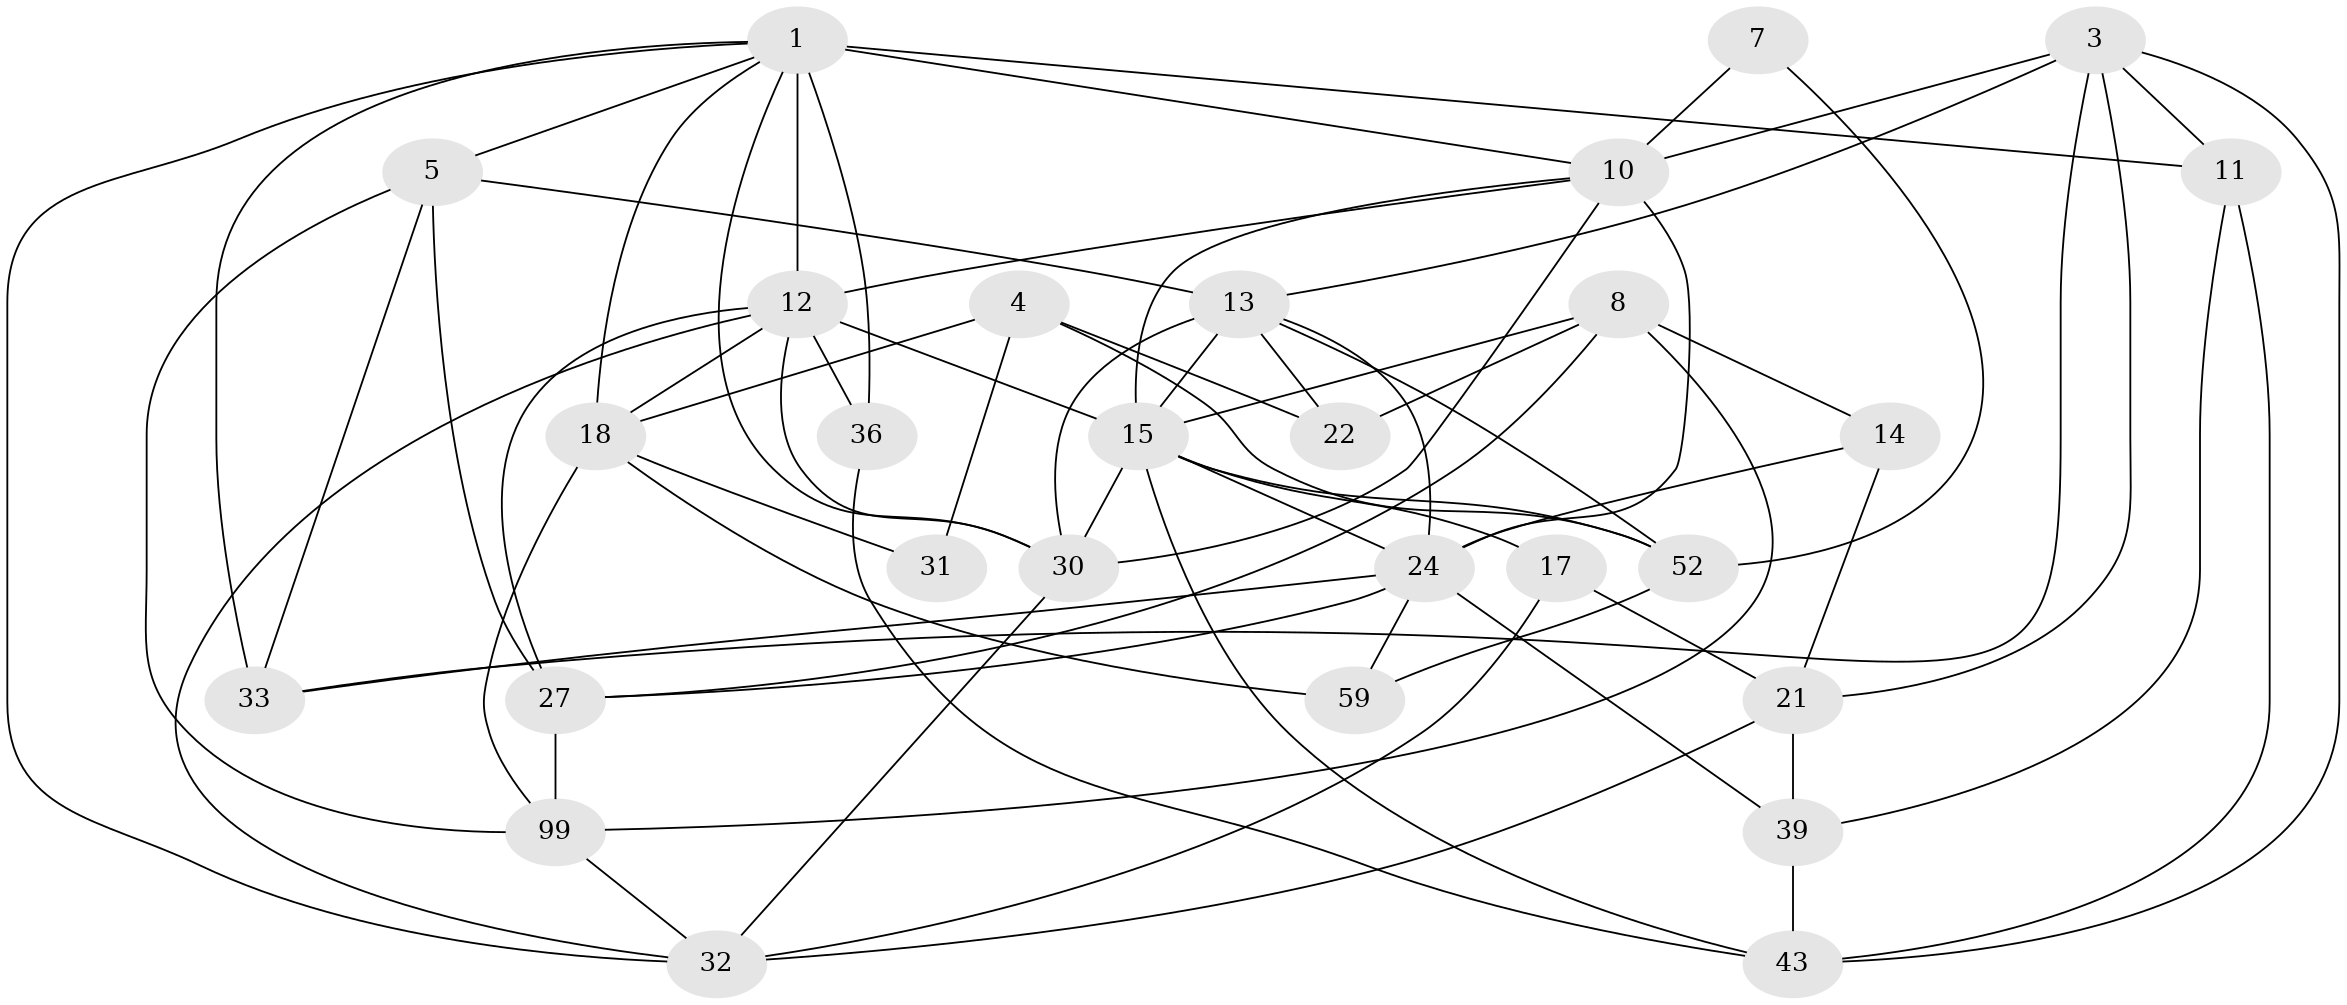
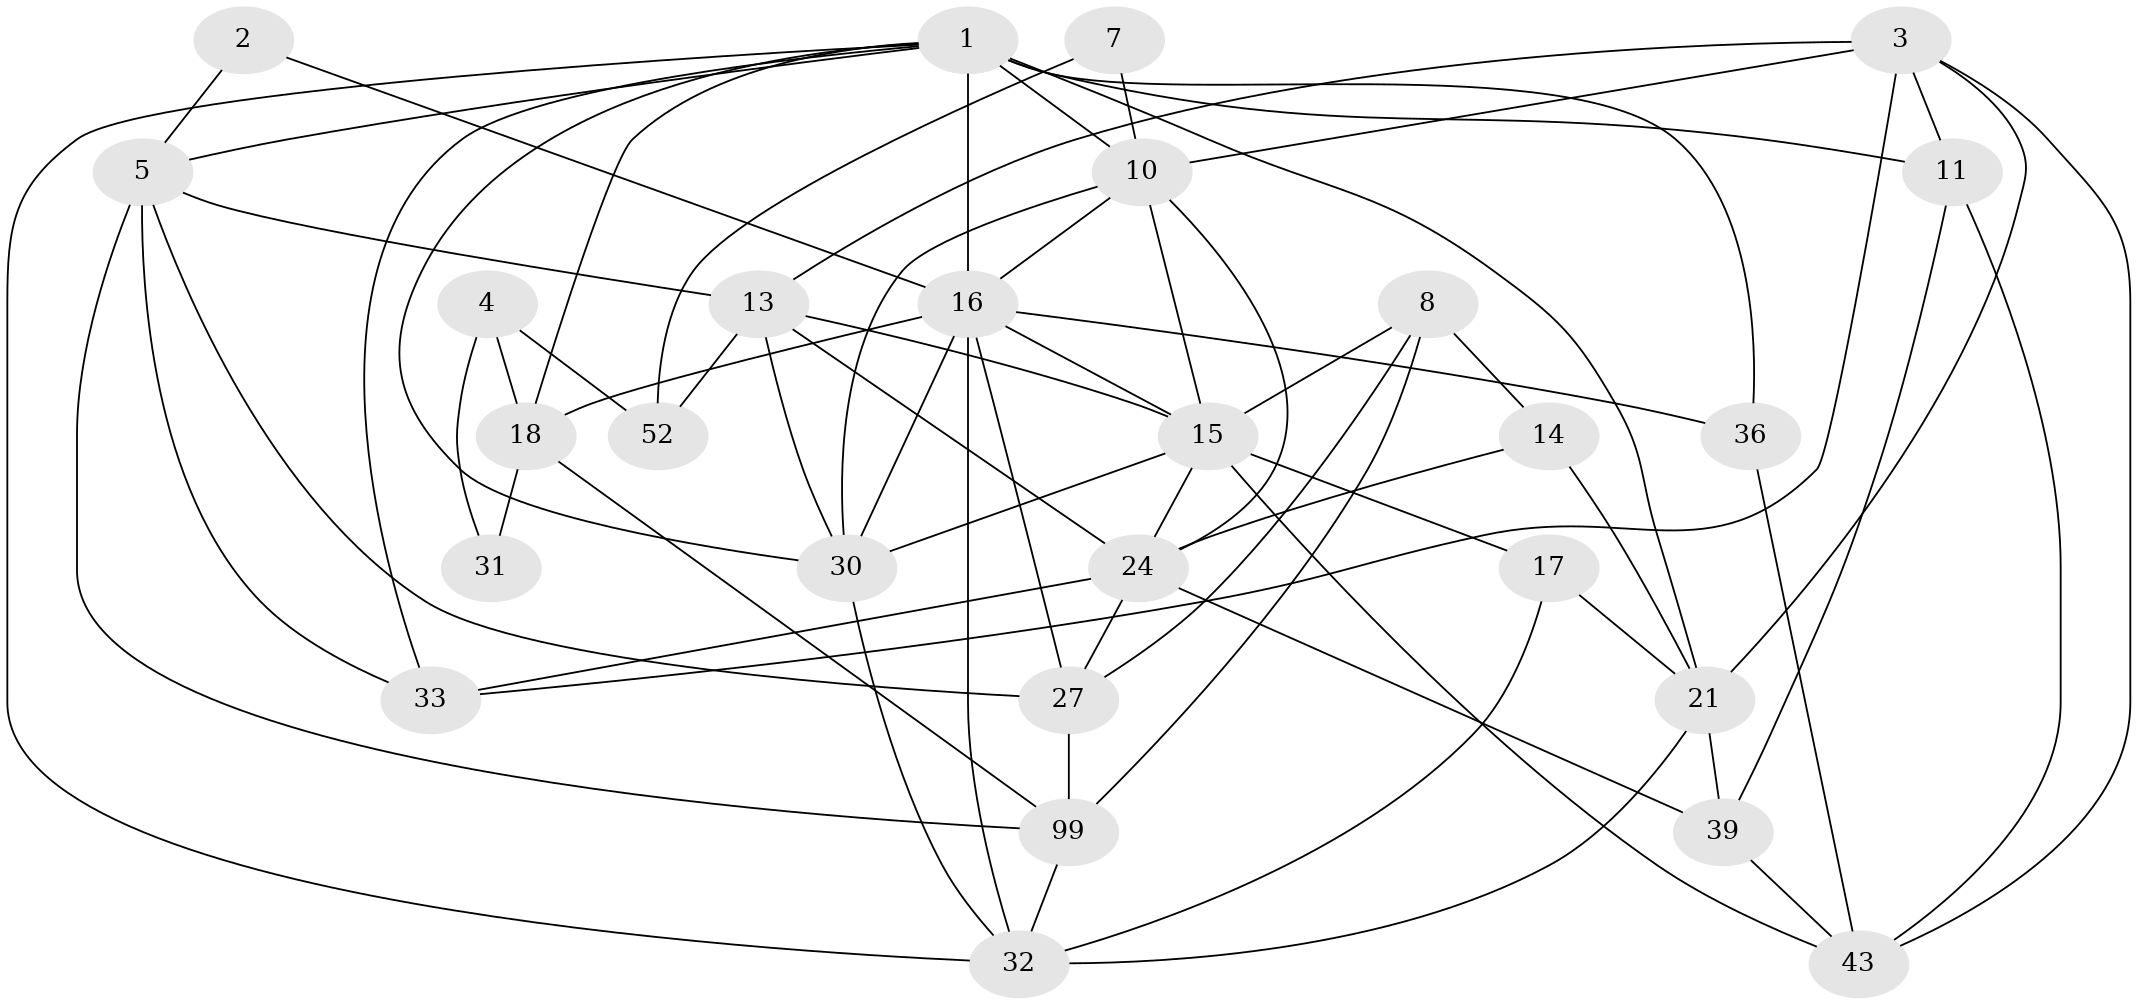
node "2": added
edge "1" -- "21": added
node "12": label "12" -> "16"
node "22": removed
edge "15" -- "52": removed
node "59": removed
